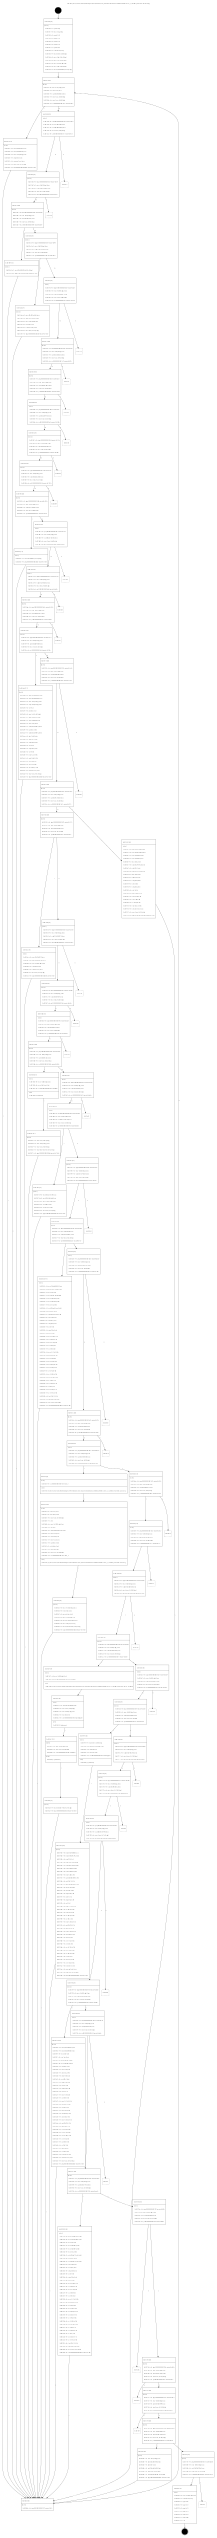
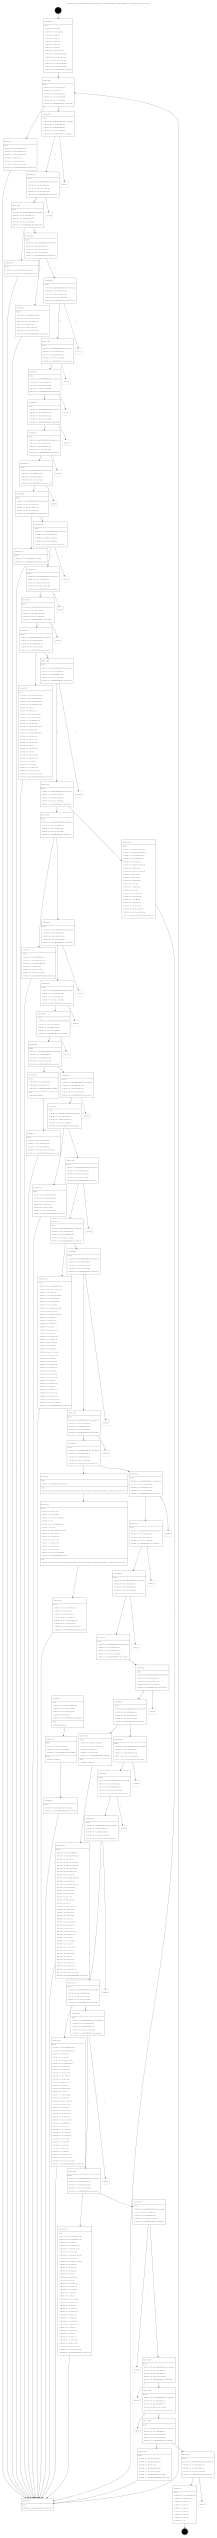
node "0x401b71 [9]": removed
